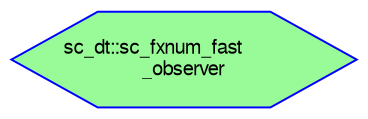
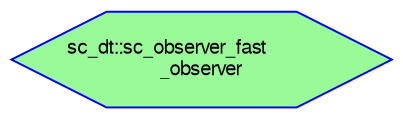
node "sc_dt::sc_fxnum_fast _observer": label "sc_dt::sc_fxnum_fast _observer" -> "sc_dt::sc_observer_fast _observer"
